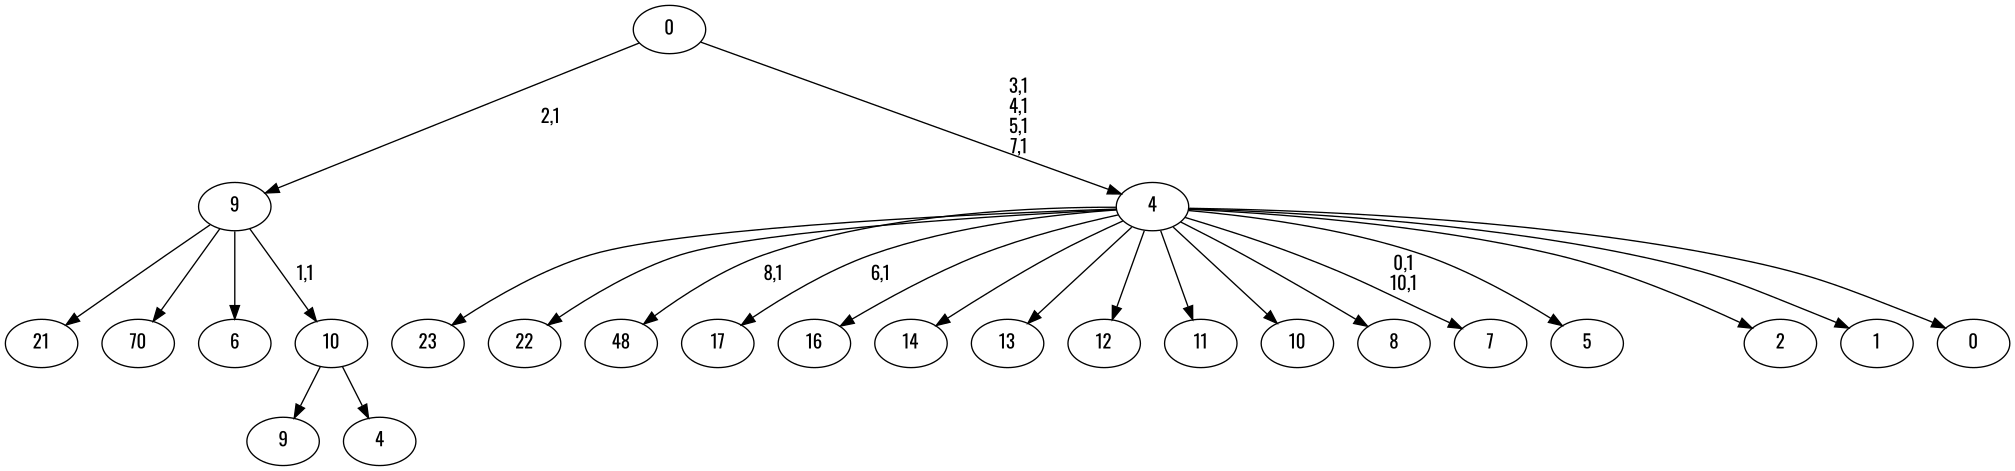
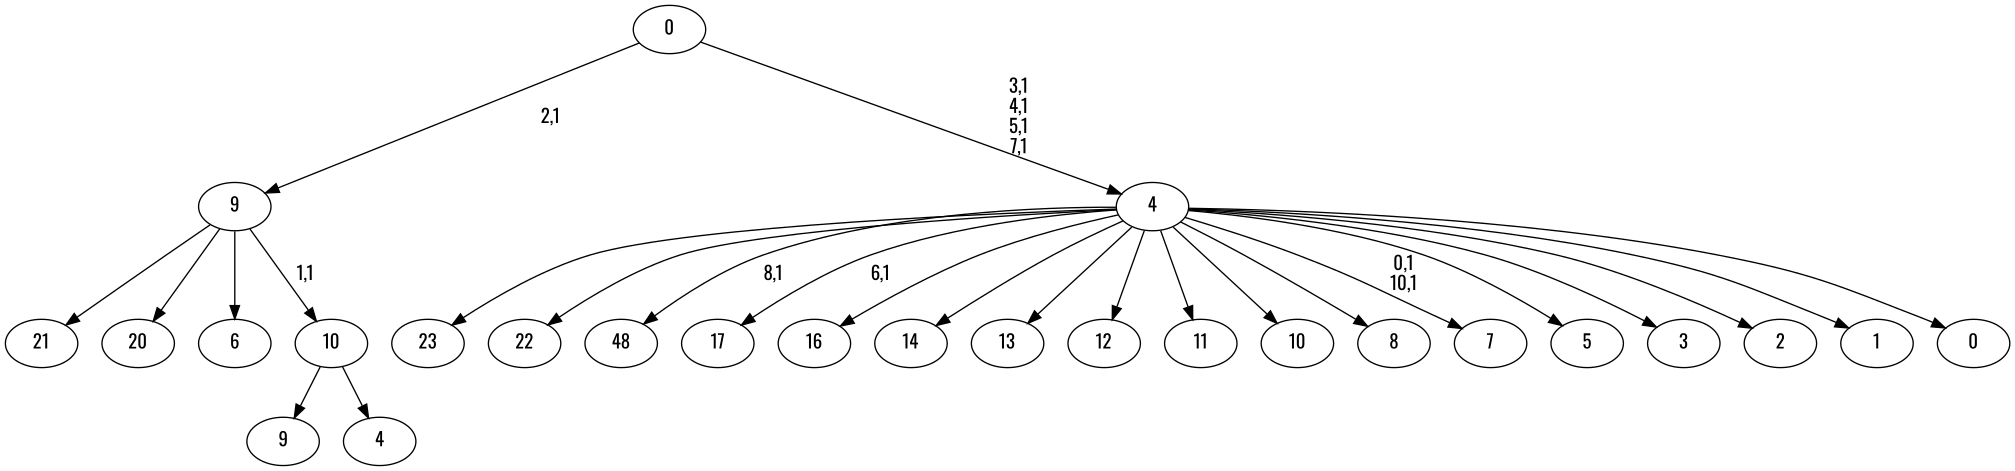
node "70": label "70" -> "20"
node "3": added
